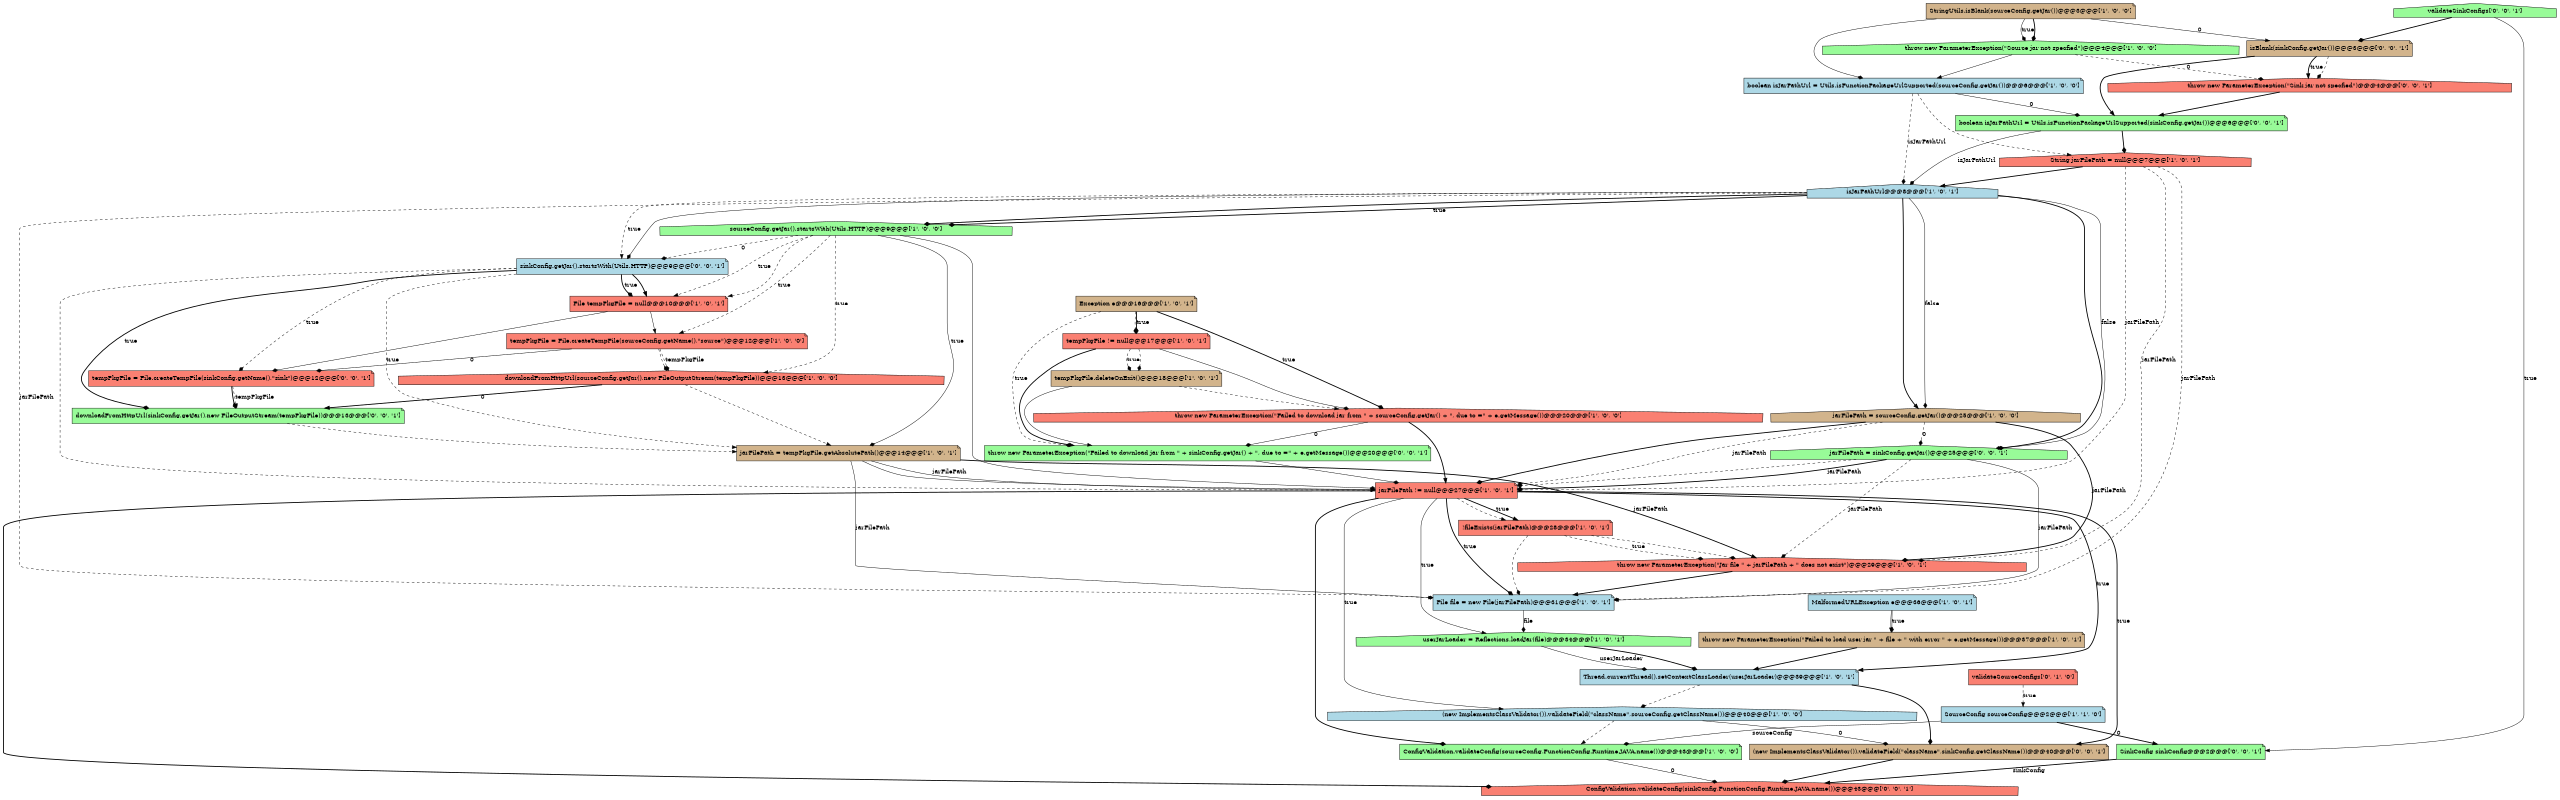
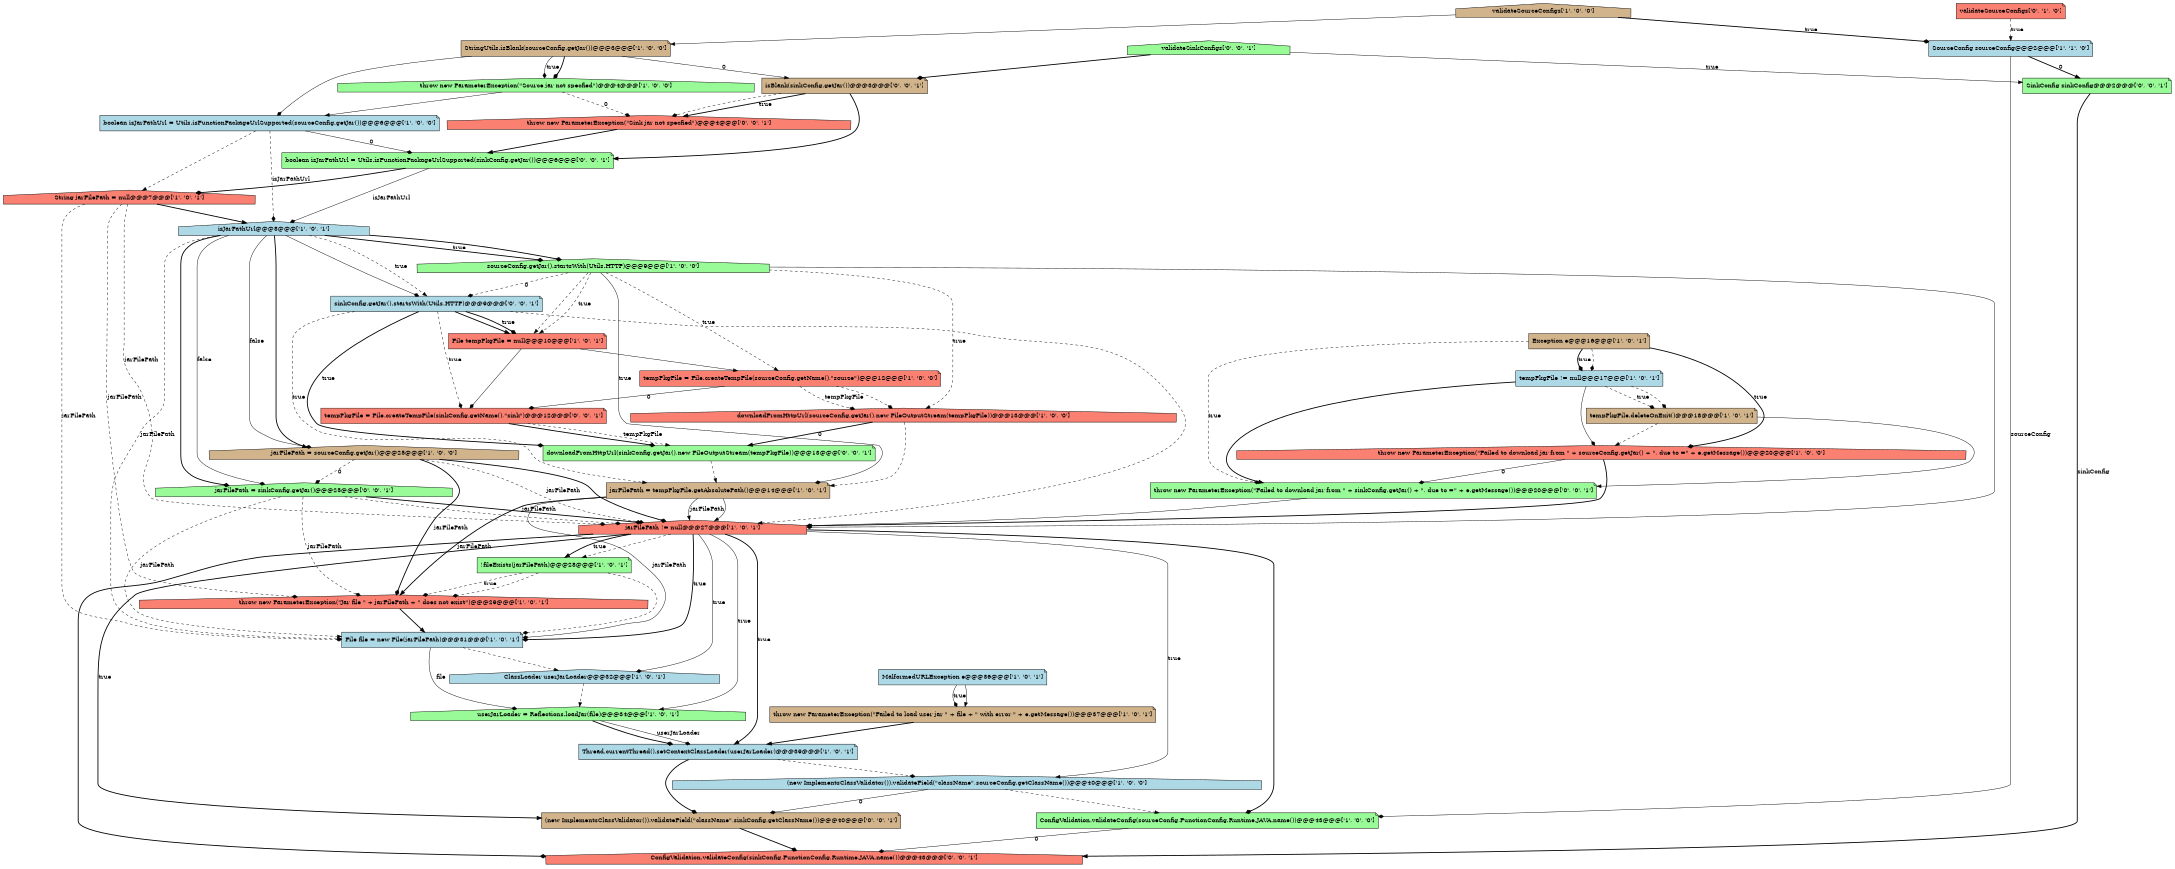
node "validateSourceConfigs['1', '0', '0']": added
node "tempPkgFile != null@@@17@@@['1', '0', '1']": fillcolor salmon -> lightblue
node "jarFilePath != null@@@27@@@['1', '0', '1']": shape note -> house
node "!fileExists(jarFilePath)@@@28@@@['1', '0', '1']": fillcolor salmon -> palegreen
edge "jarFilePath = sinkConfig.getJar()@@@25@@@['0', '0', '1']" -> "File file = new File(jarFilePath)@@@31@@@['1', '0', '1']": style solid -> dashed
node "ClassLoader userJarLoader@@@32@@@['1', '0', '1']": added
